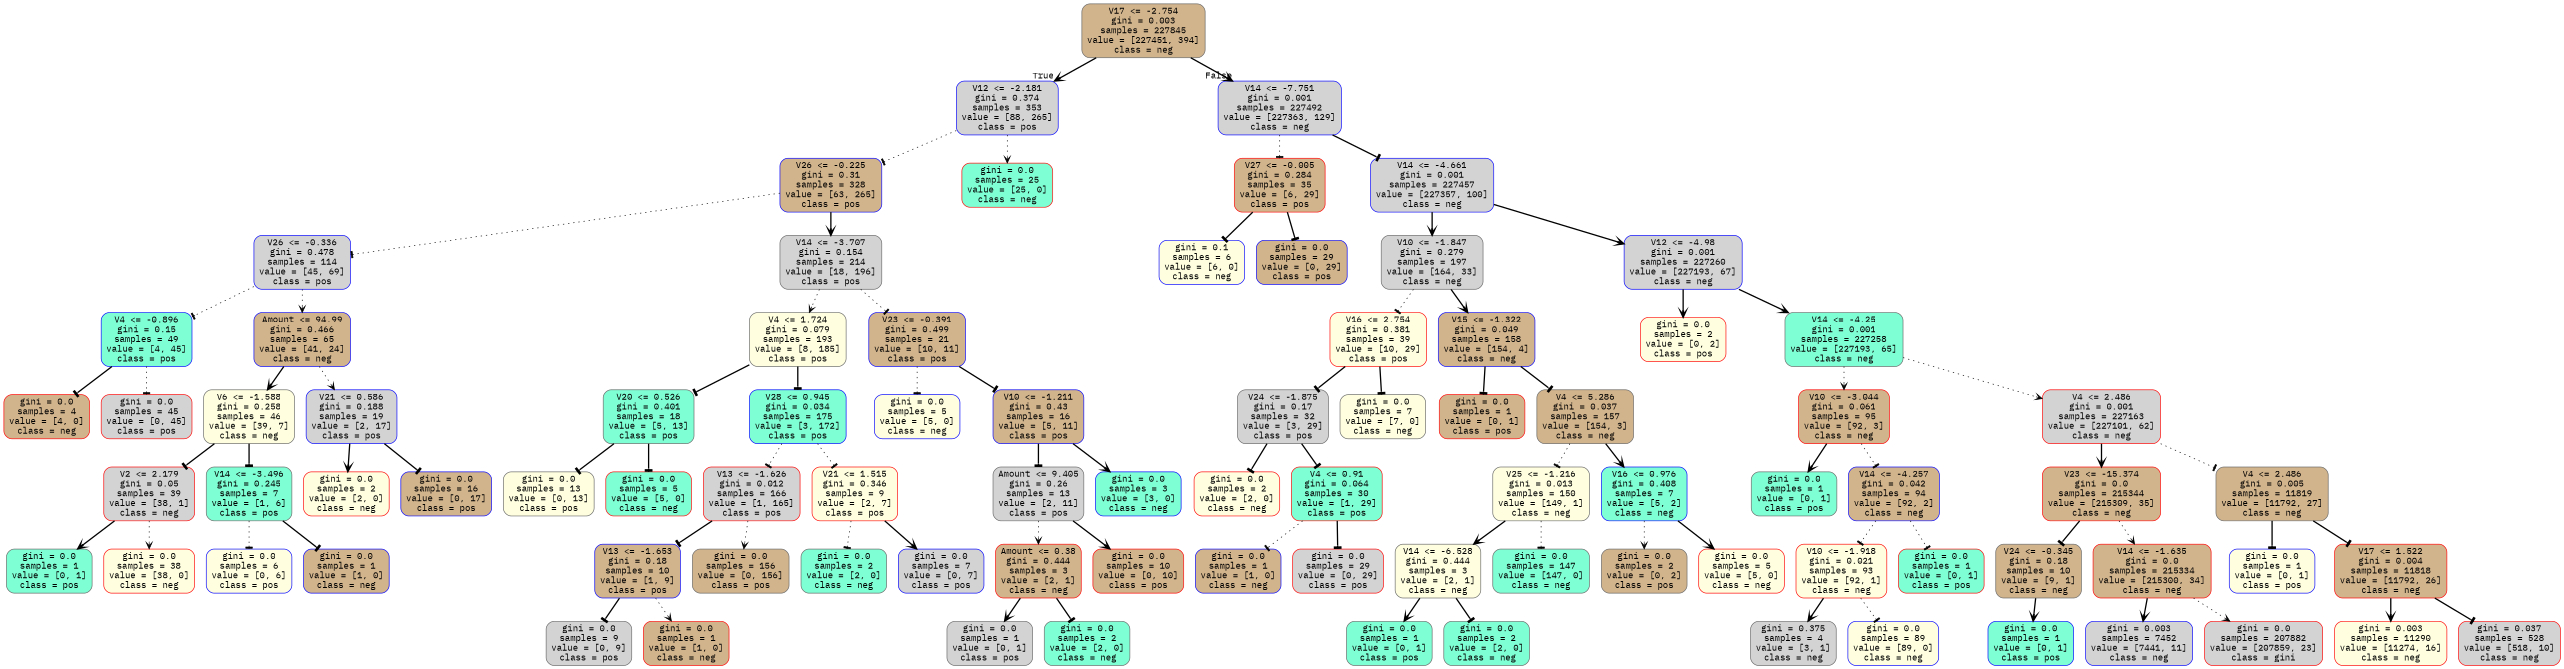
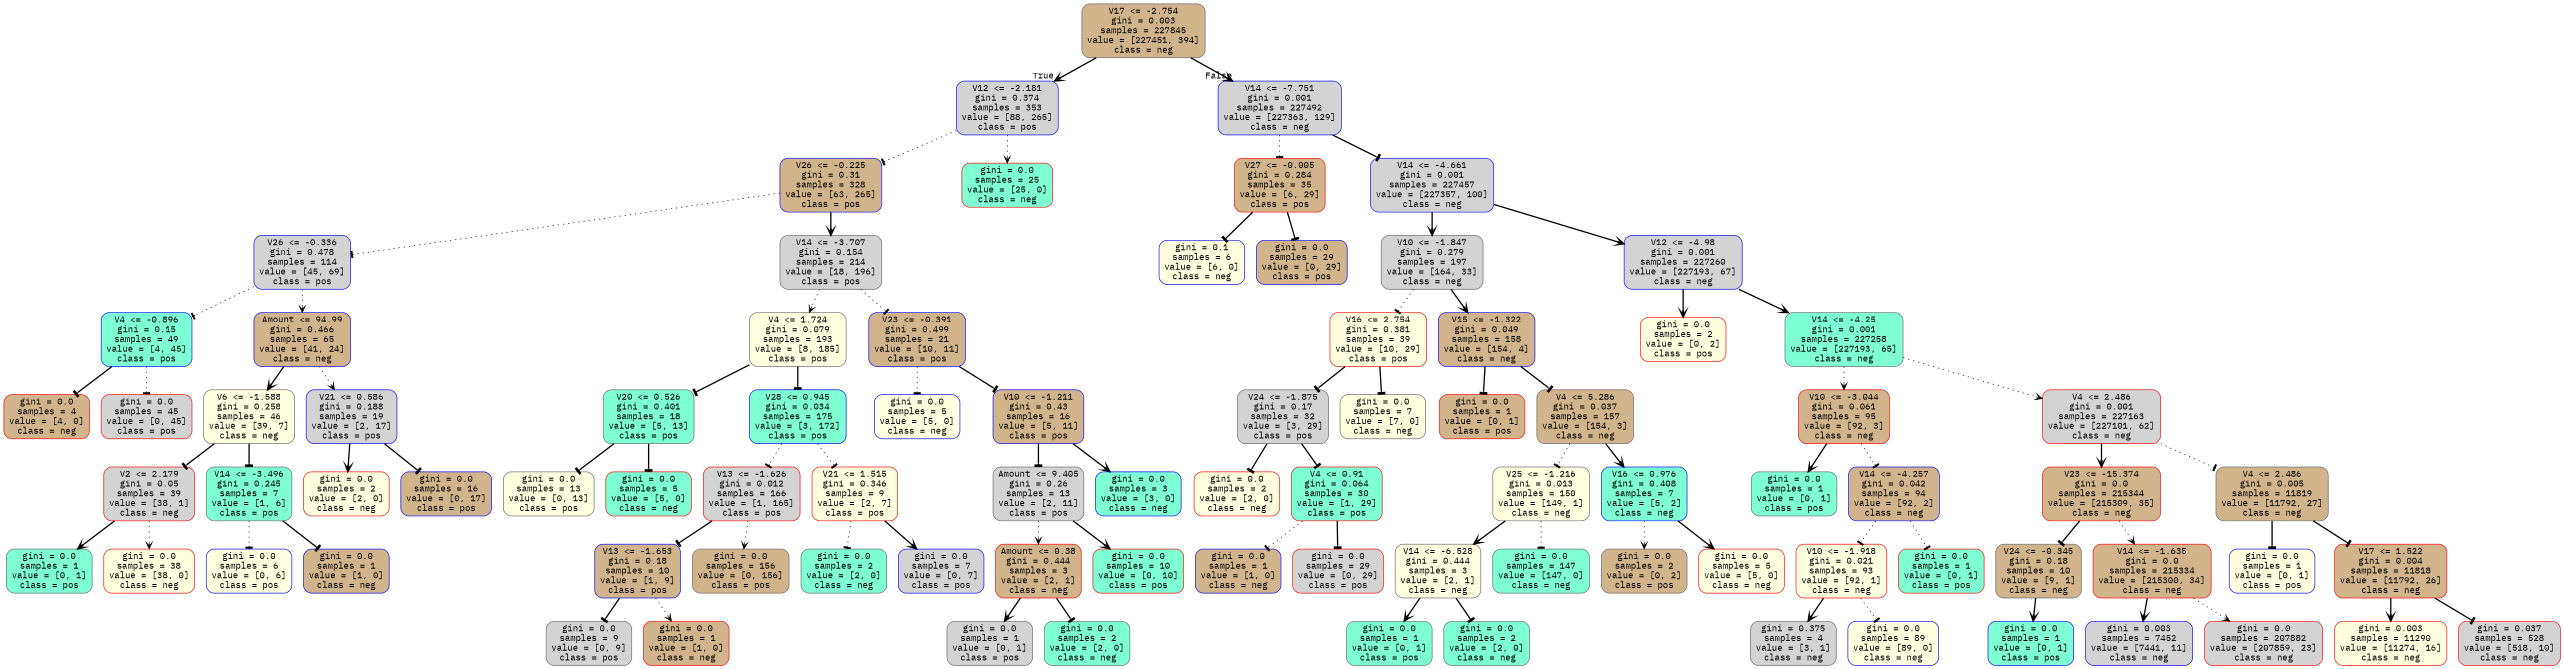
node "gini = 0.0 samples = 10 value = [0, 10] class = pos": fillcolor tan -> aquamarine
node "gini = 0.0 samples = 207882 value = [207859, 23] class = gini": label "gini = 0.0 samples = 207882 value = [207859, 23] class = gini" -> "gini = 0.0 samples = 207882 value = [207859, 23] class = neg"
